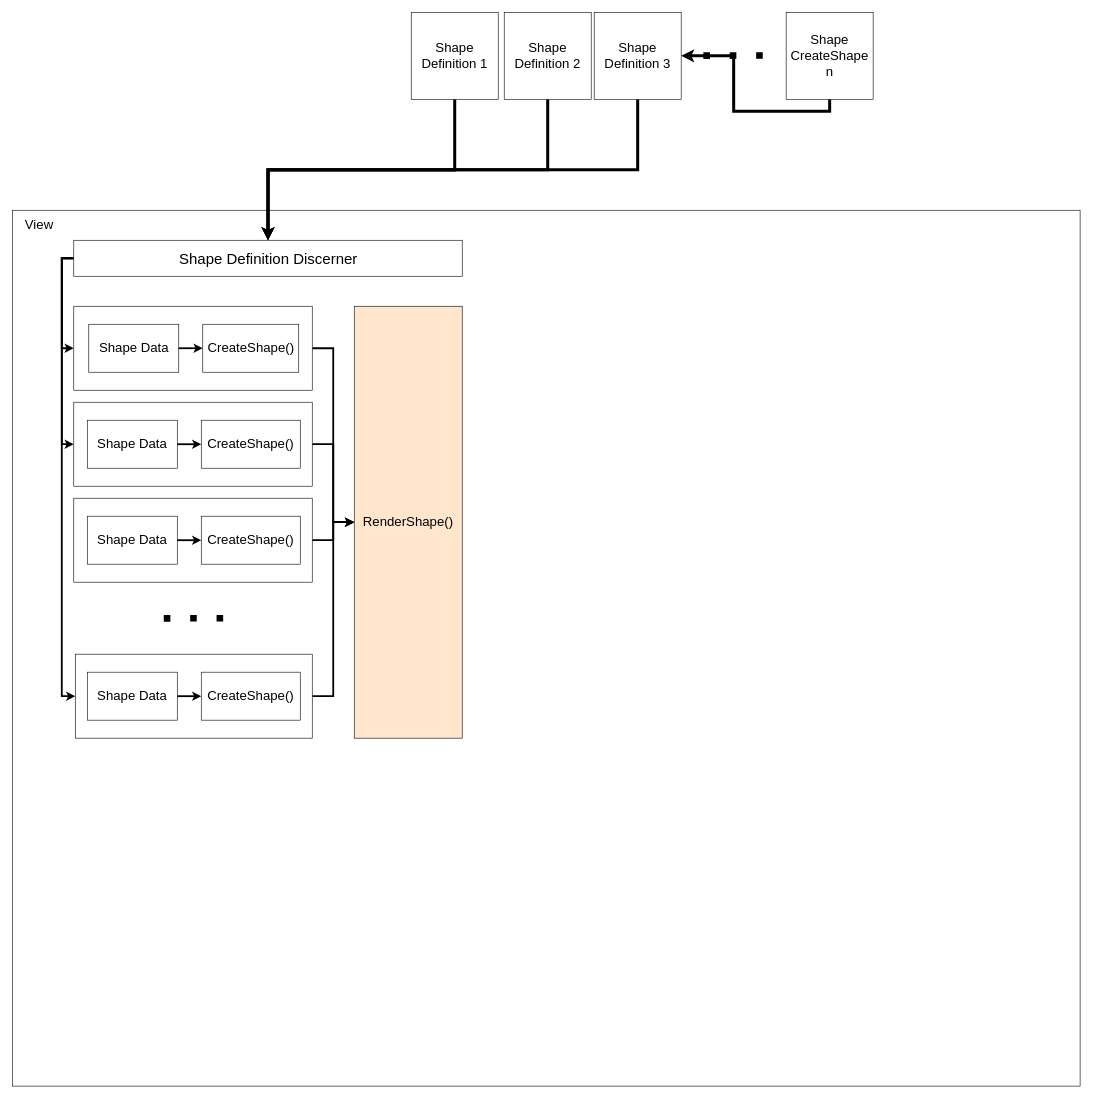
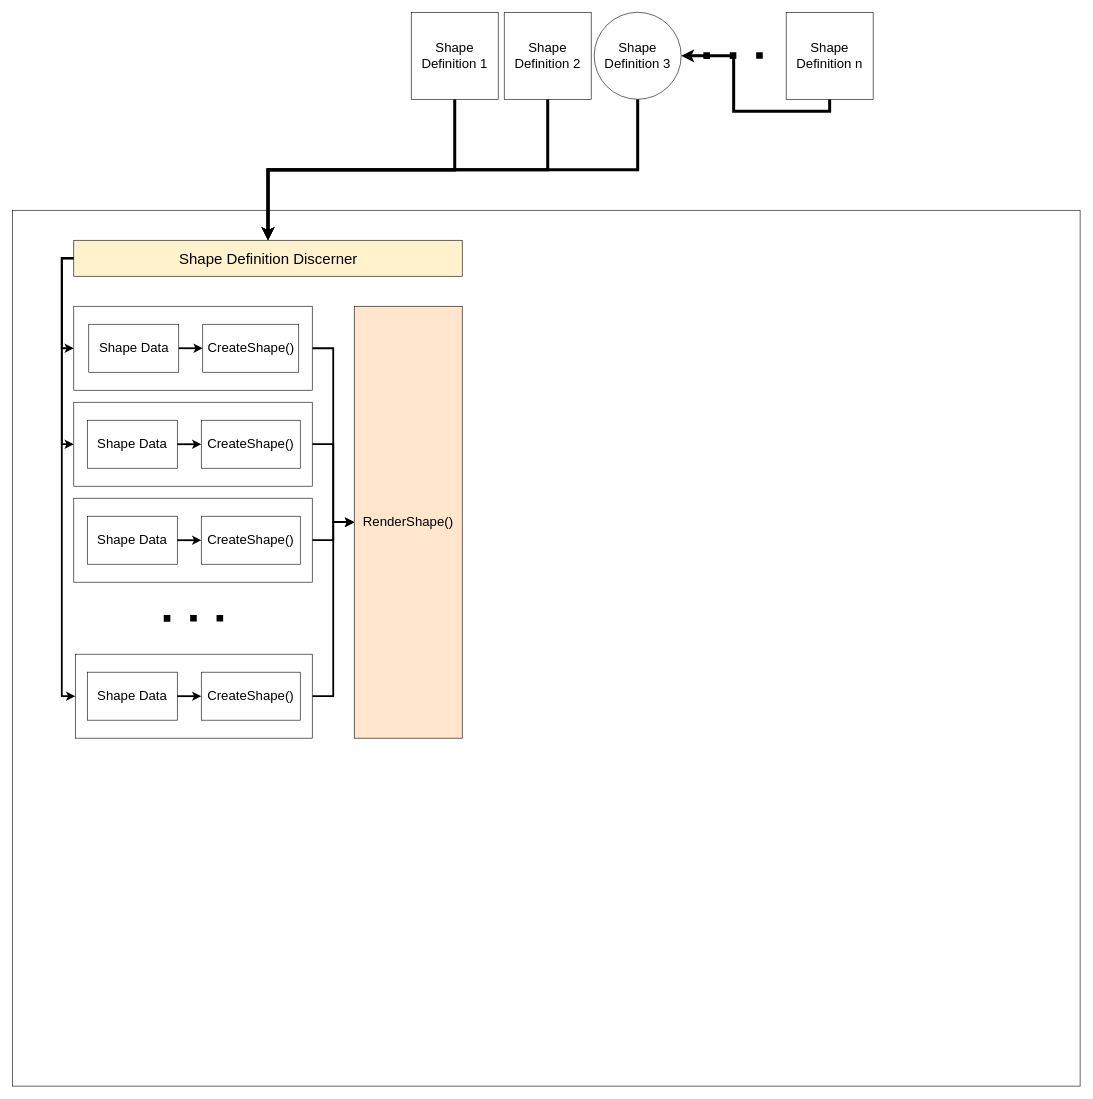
node "Shape Definition 3": shape rectangle -> ellipse
node "Shape CreateShape n": label "Shape CreateShape n" -> "Shape Definition n"
node "View": removed
node "Shape Definition Discerner": fillcolor #ffffff -> #fff2cc
